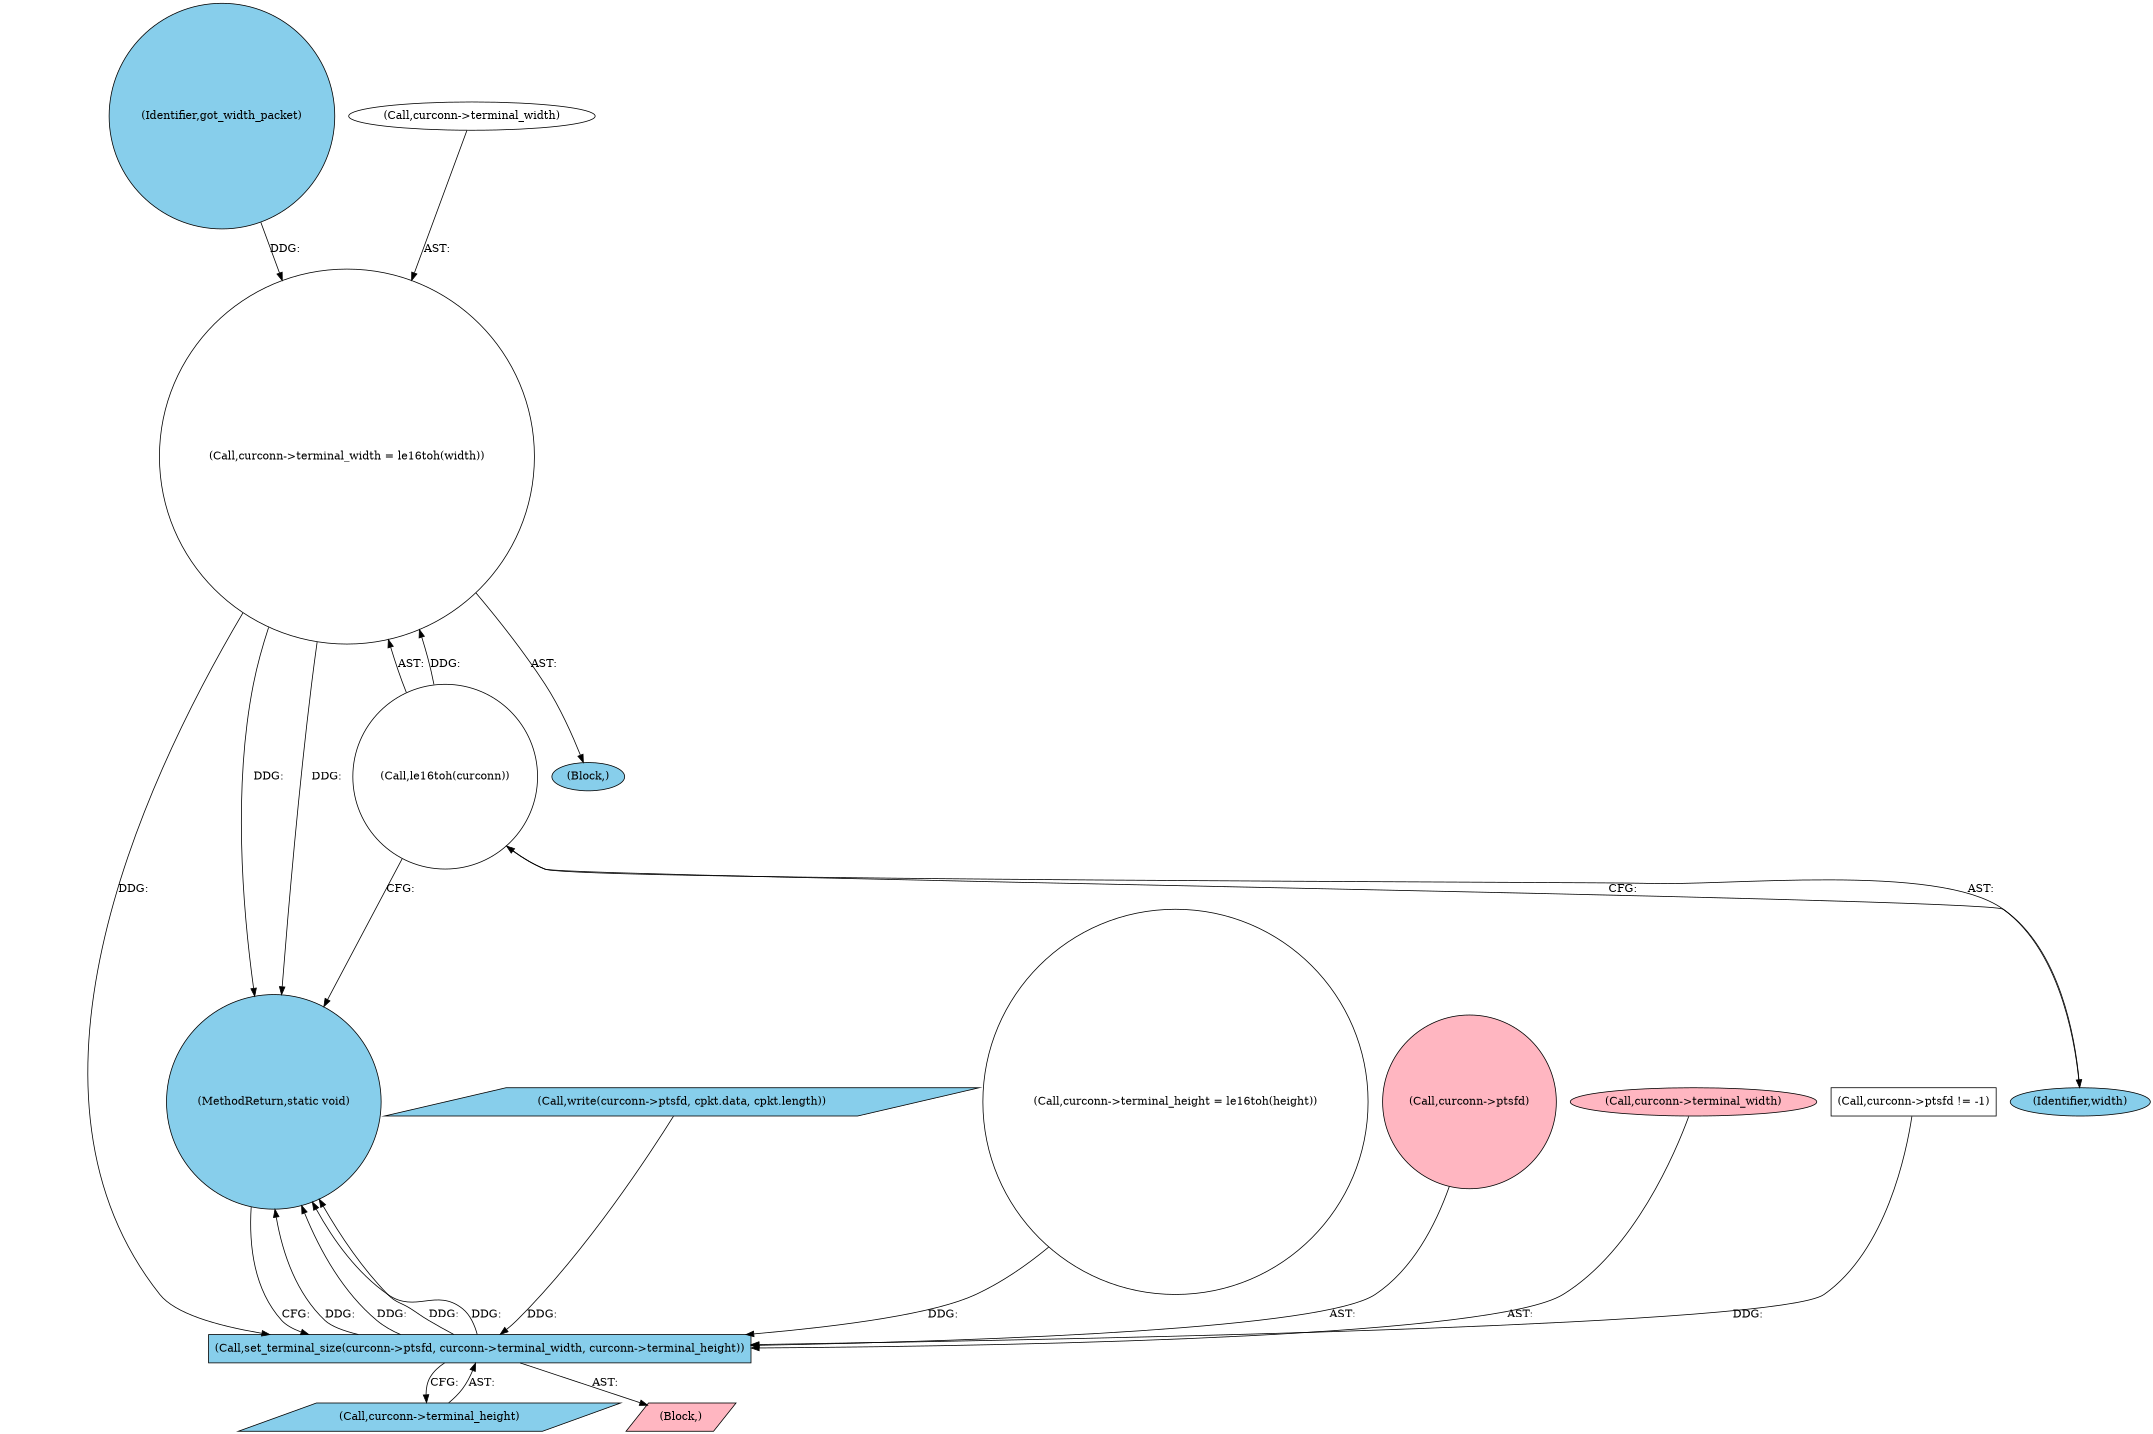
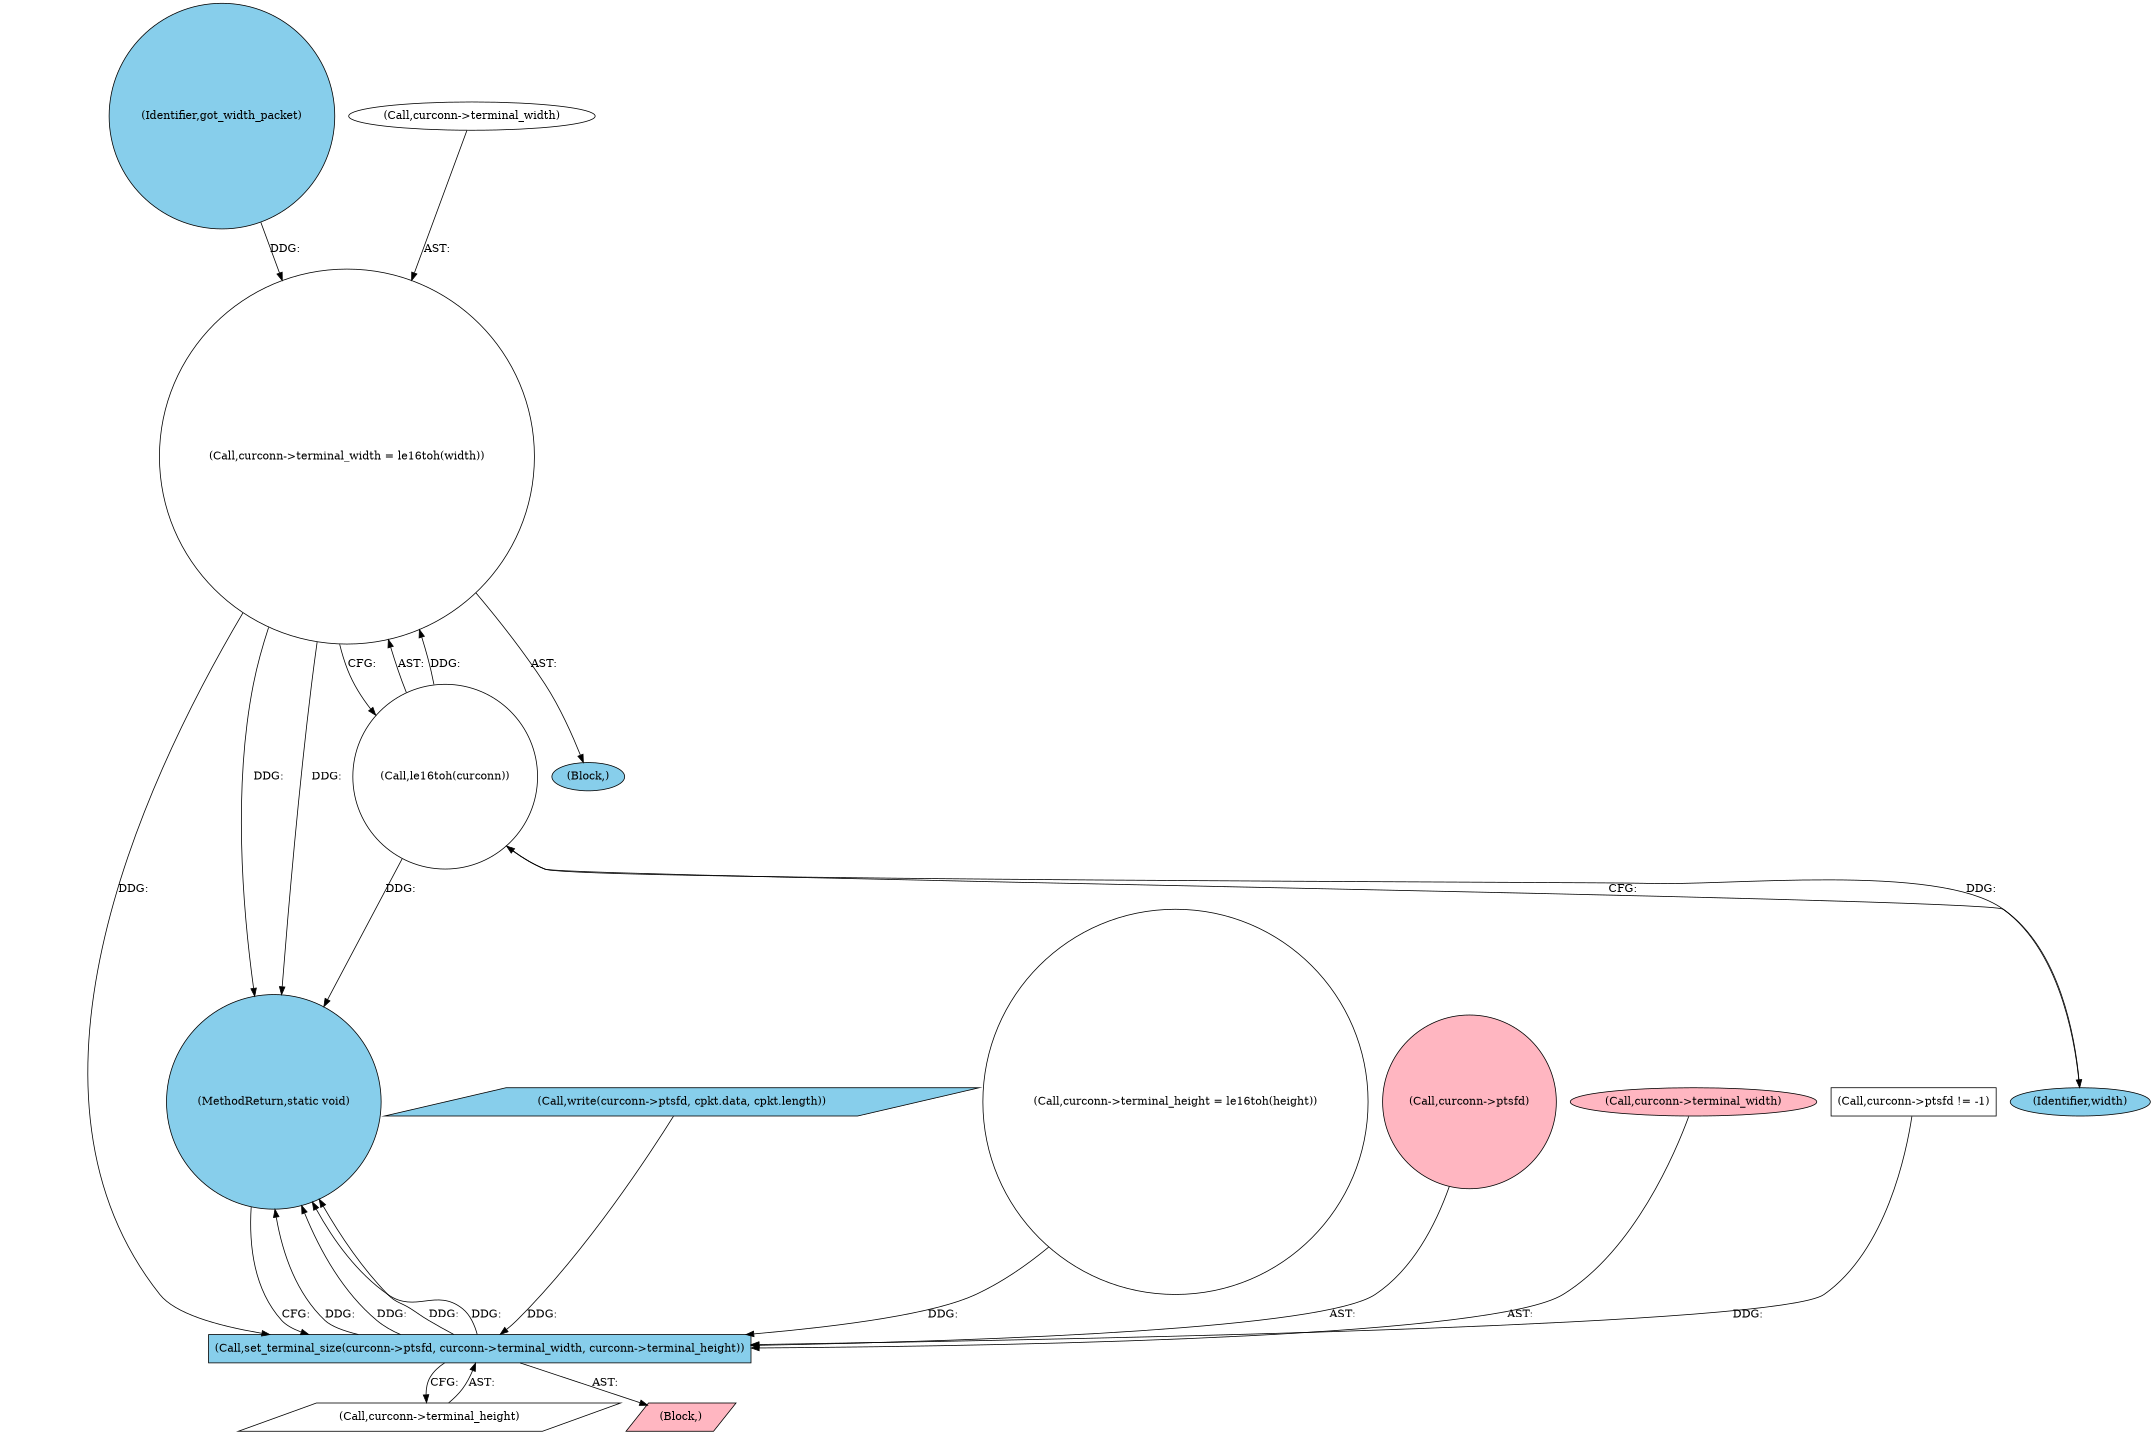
edge "(Call,curconn->terminal_width = le16toh(width))" -> "(Call,le16toh(curconn))": added, label "CFG:"
edge "(Call,le16toh(curconn))" -> "(MethodReturn,static void)": label "CFG: " -> "DDG: "
edge "(Identifier,width)" -> "(Call,le16toh(curconn))": label "AST: " -> "DDG: "
node "(Call,curconn->terminal_height)": fillcolor skyblue -> white
